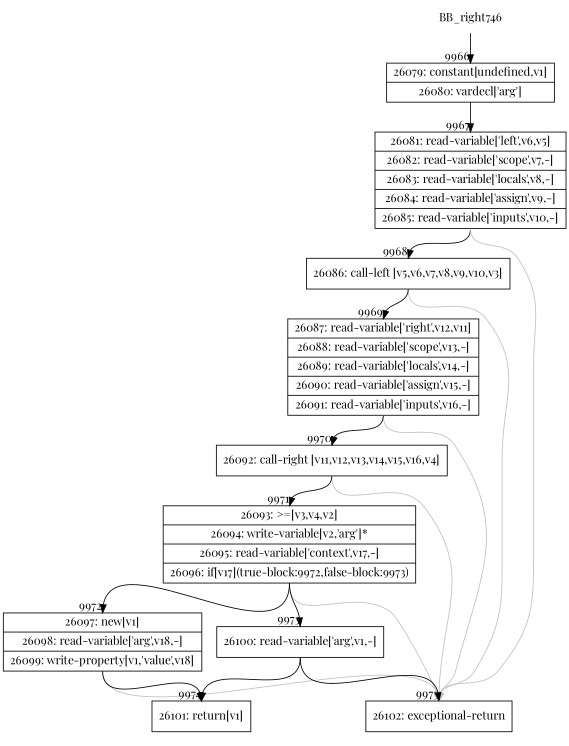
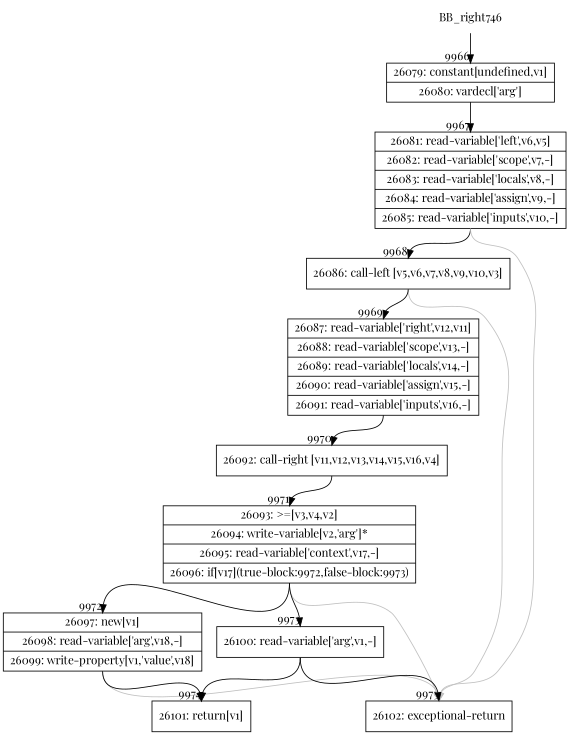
edge "26087: read-variable['right',v12,v11]" -> "26102: exceptional-return": removed
edge "26092: call-right [v11,v12,v13,v14,v15,v16,v4]" -> "26102: exceptional-return": removed
